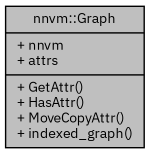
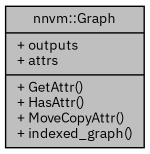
node "nnvm::Graph": text "+ nnvm" -> "+ outputs"
